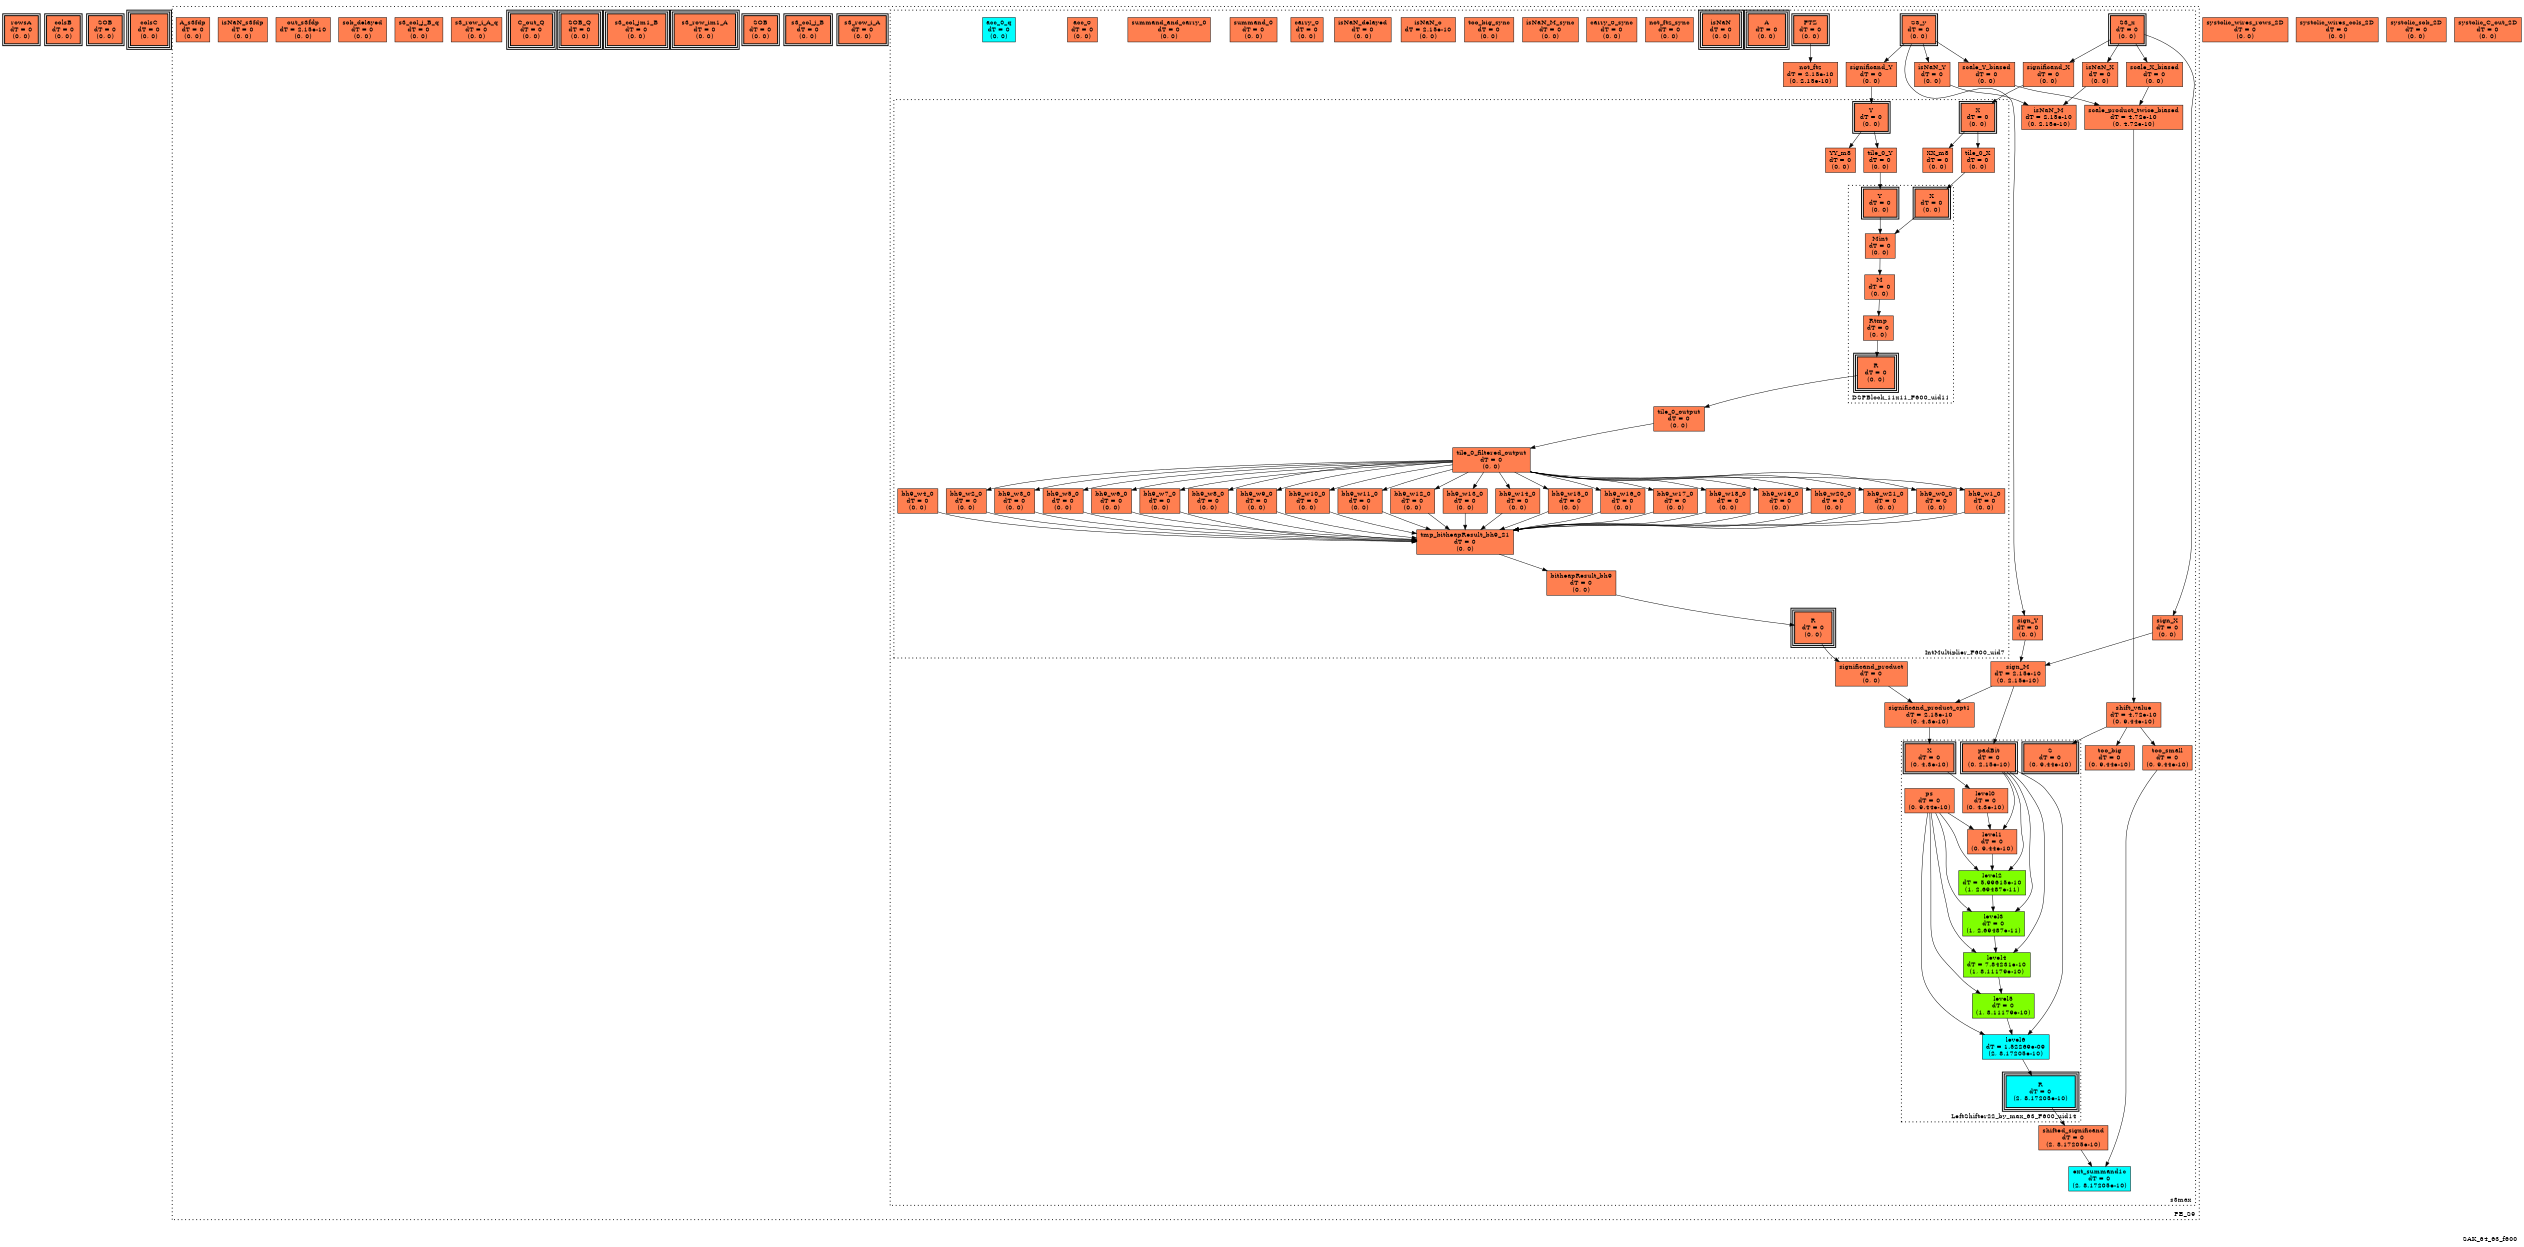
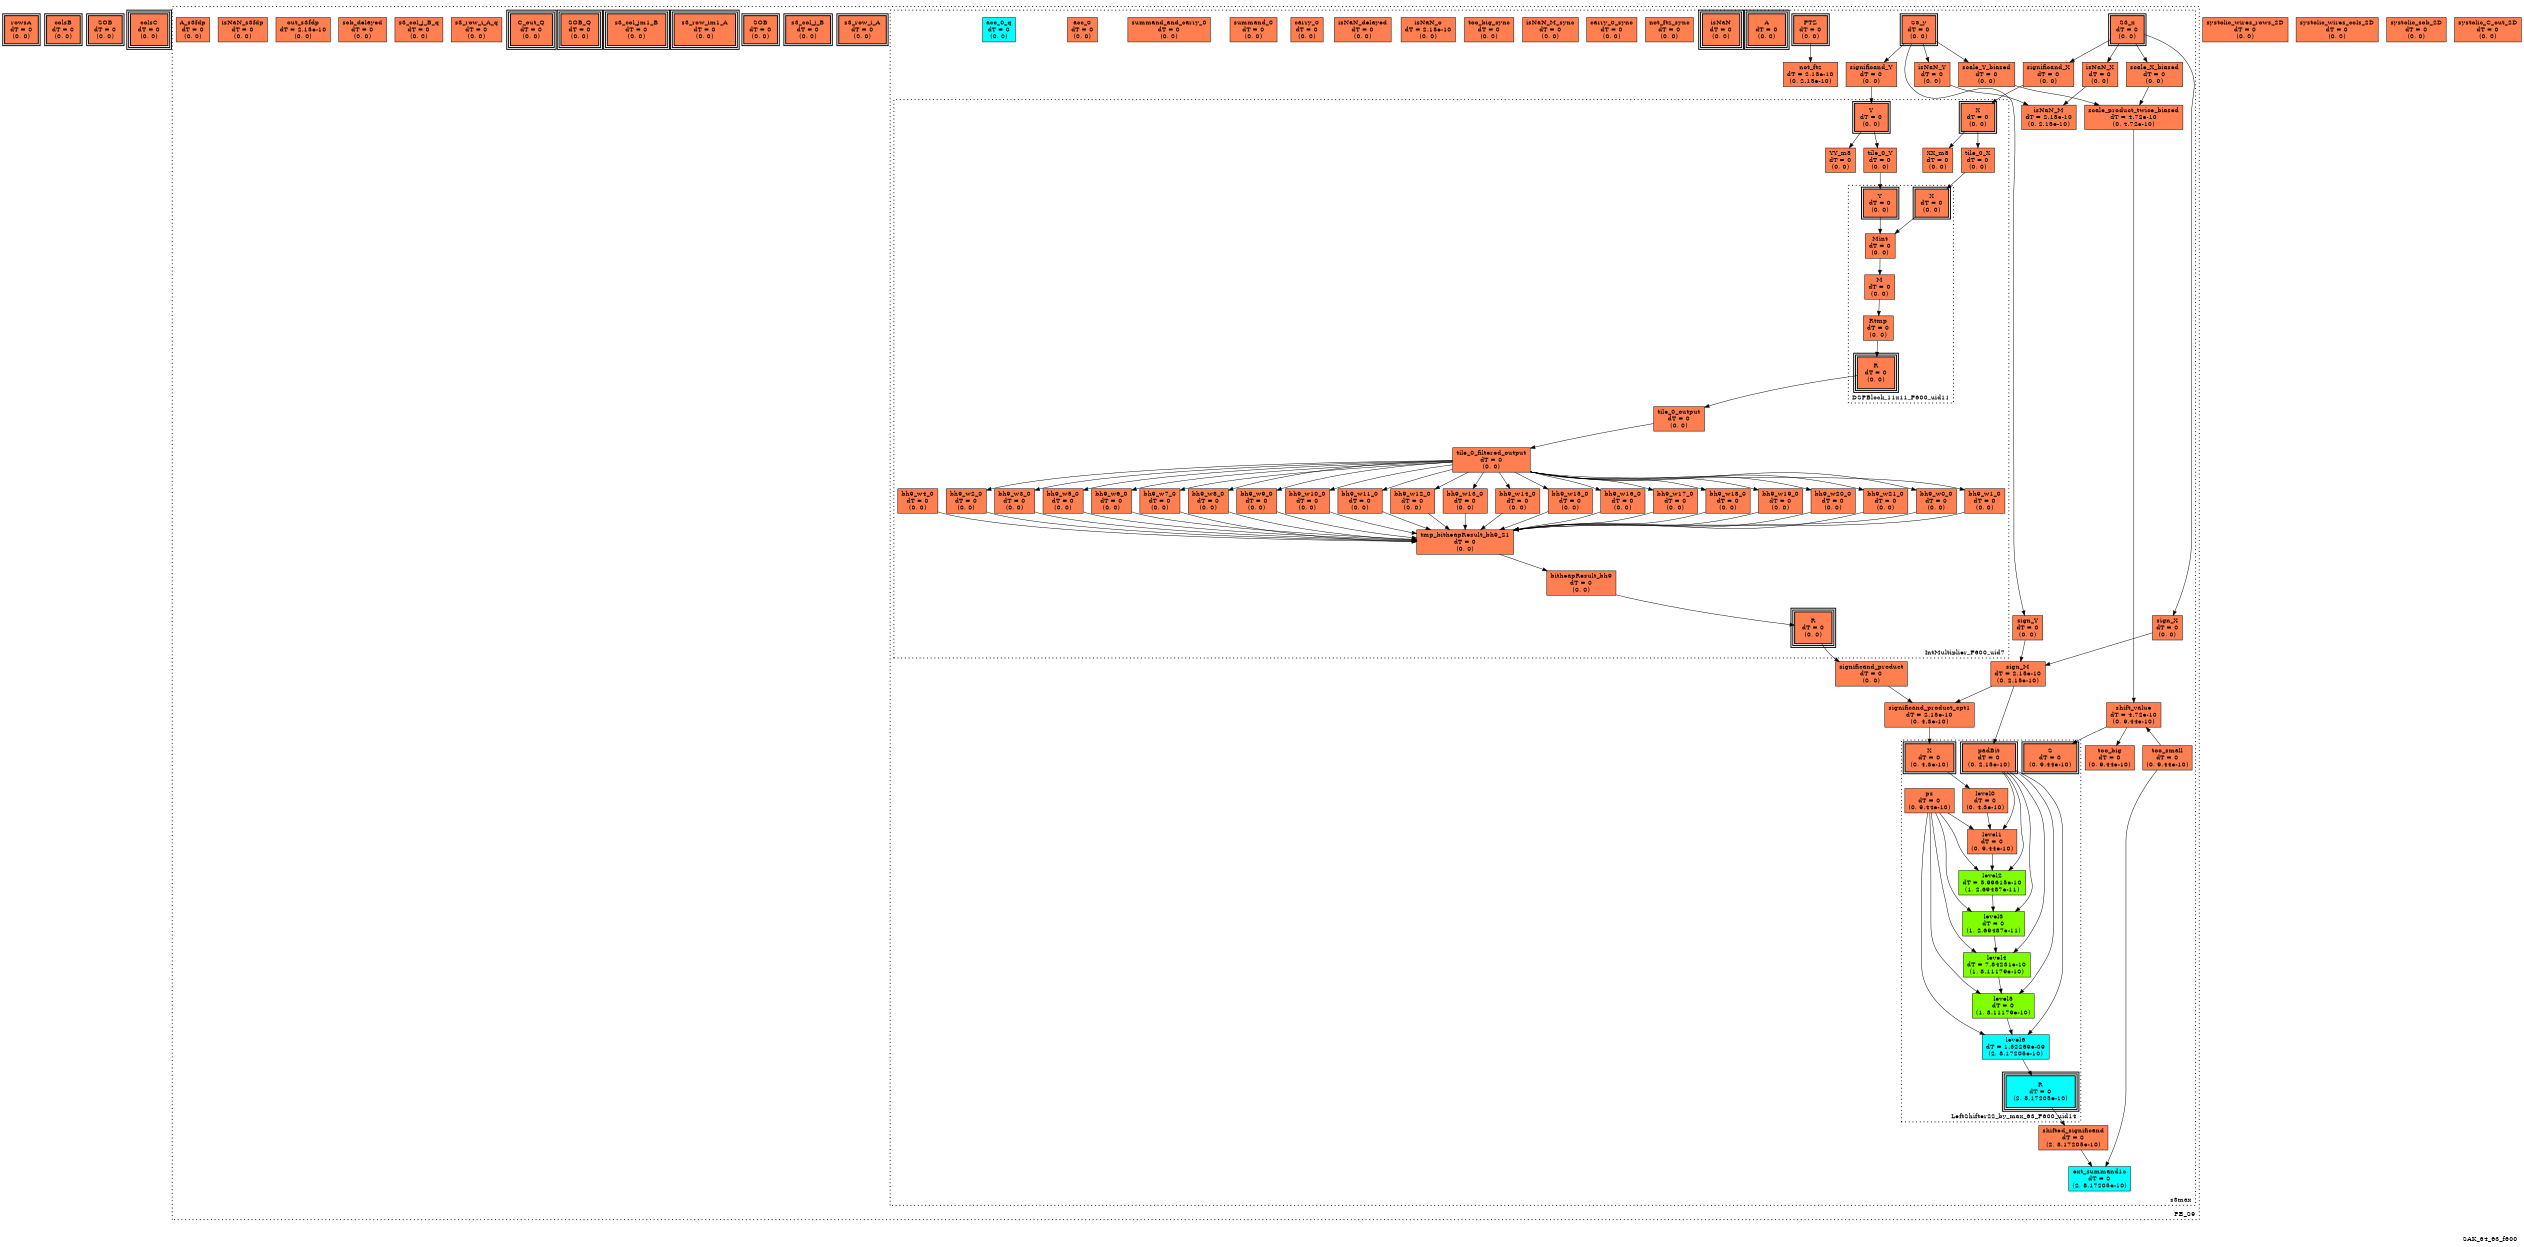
edge "shift_value dT = 4.72e-10 (0, 9.44e-10)" -> "too_small dT = 0 (0, 9.44e-10)": reversed
edge "padBit dT = 0 (0, 2.15e-10)" -> "level5 dT = 0 (1, 8.11179e-10)": added
